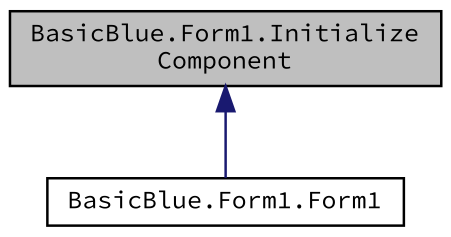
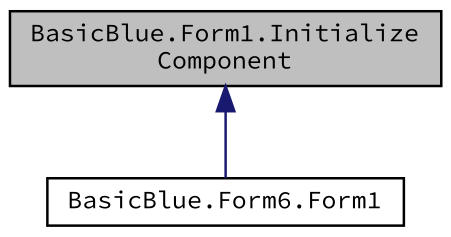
node "BasicBlue.Form1.Form1": label "BasicBlue.Form1.Form1" -> "BasicBlue.Form6.Form1"
